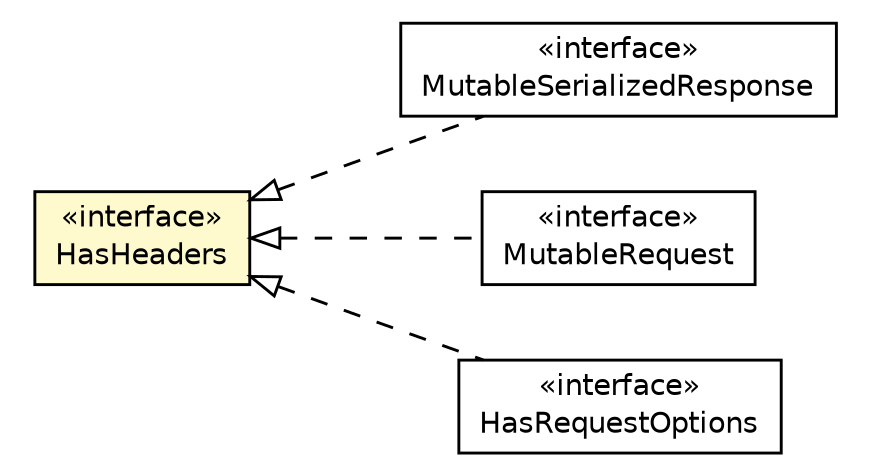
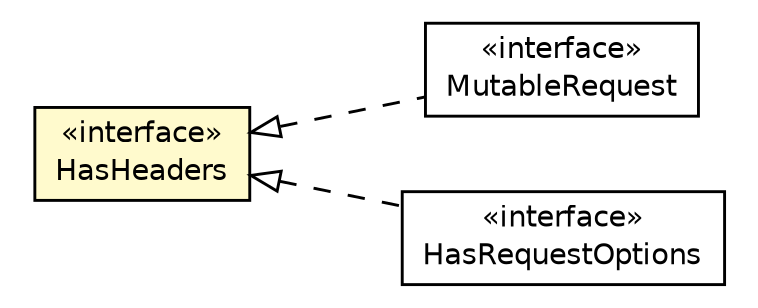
node "MutableSerializedResponse": removed
